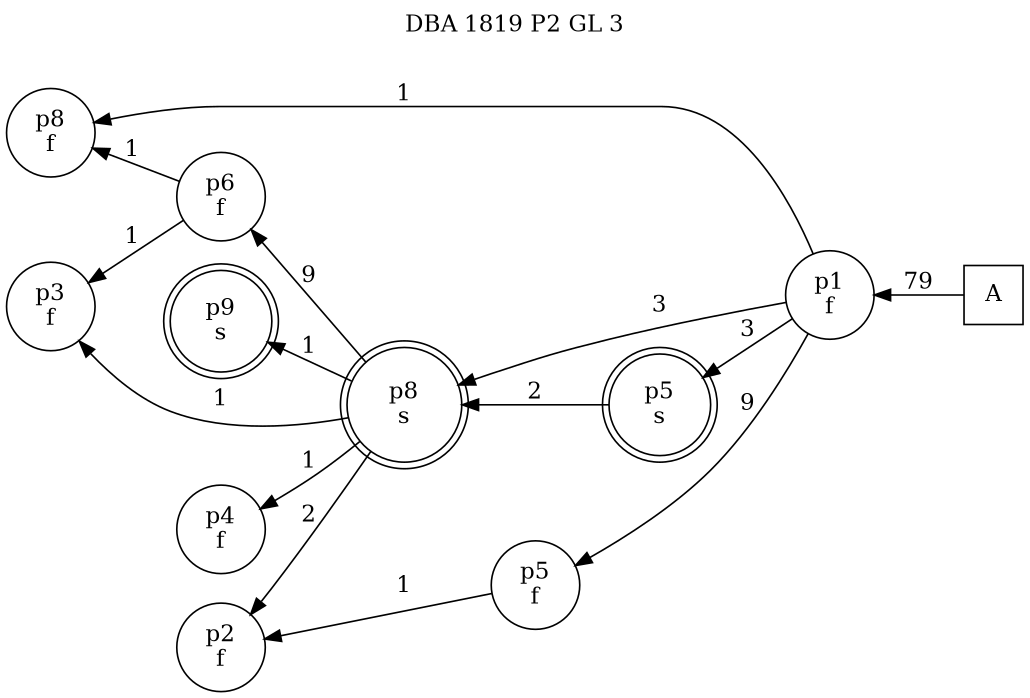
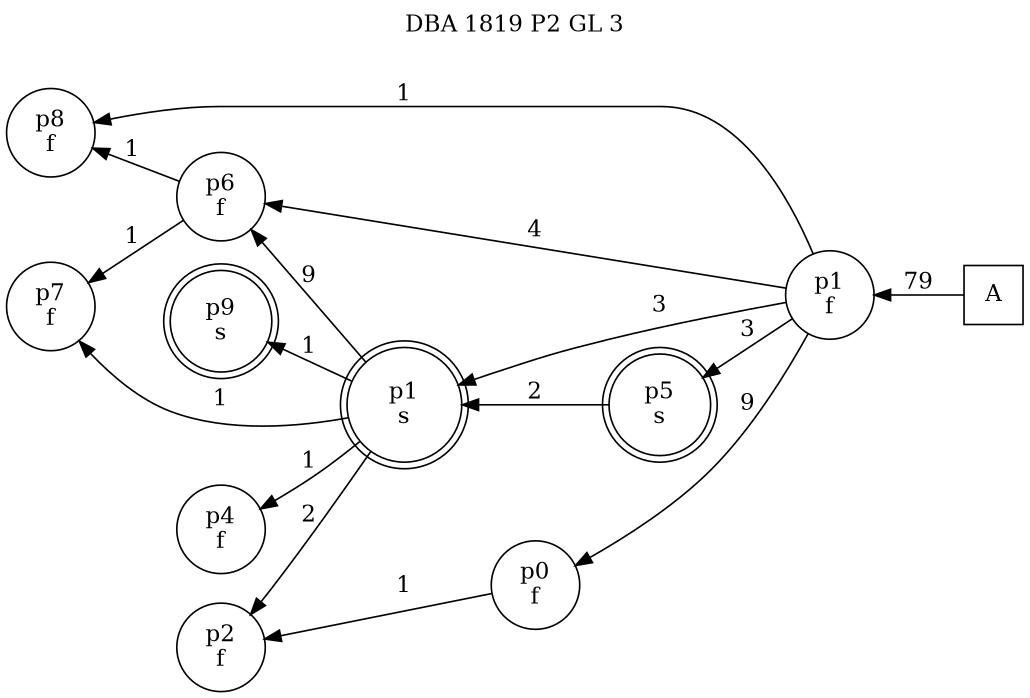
edge "p1 f" -> "p6 f": added, label "4"
node "p3 f": label "p3 f" -> "p7 f"
node "p8 s": label "p8 s" -> "p1 s"
node "p5 f": label "p5 f" -> "p0 f"
